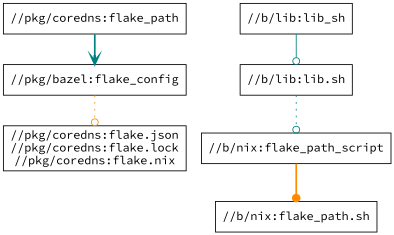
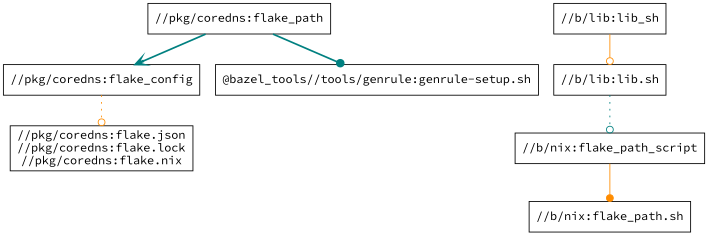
edge "//b/lib:lib_sh" -> "//b/lib:lib.sh": color teal -> darkorange
node "//pkg/bazel:flake_config": label "//pkg/bazel:flake_config" -> "//pkg/coredns:flake_config"
node "@bazel_tools//tools/genrule:genrule-setup.sh": added
edge "//b/nix:flake_path_script" -> "//b/nix:flake_path.sh": style bold -> solid
